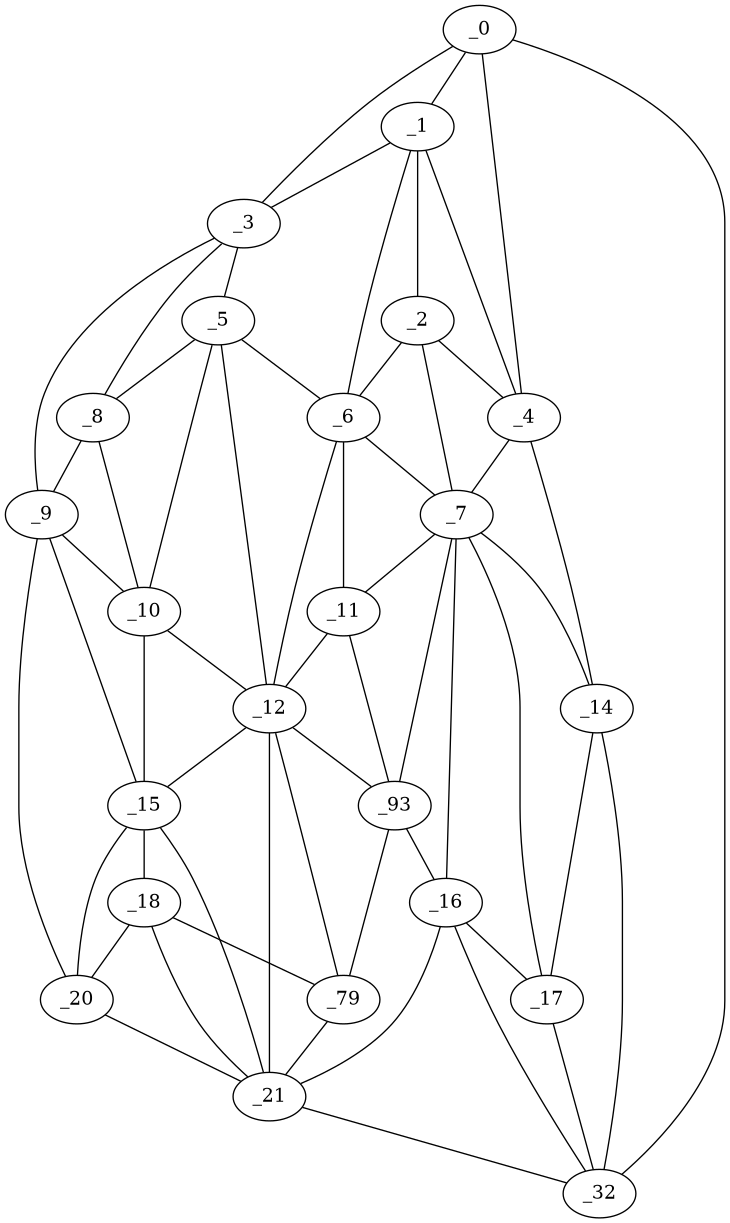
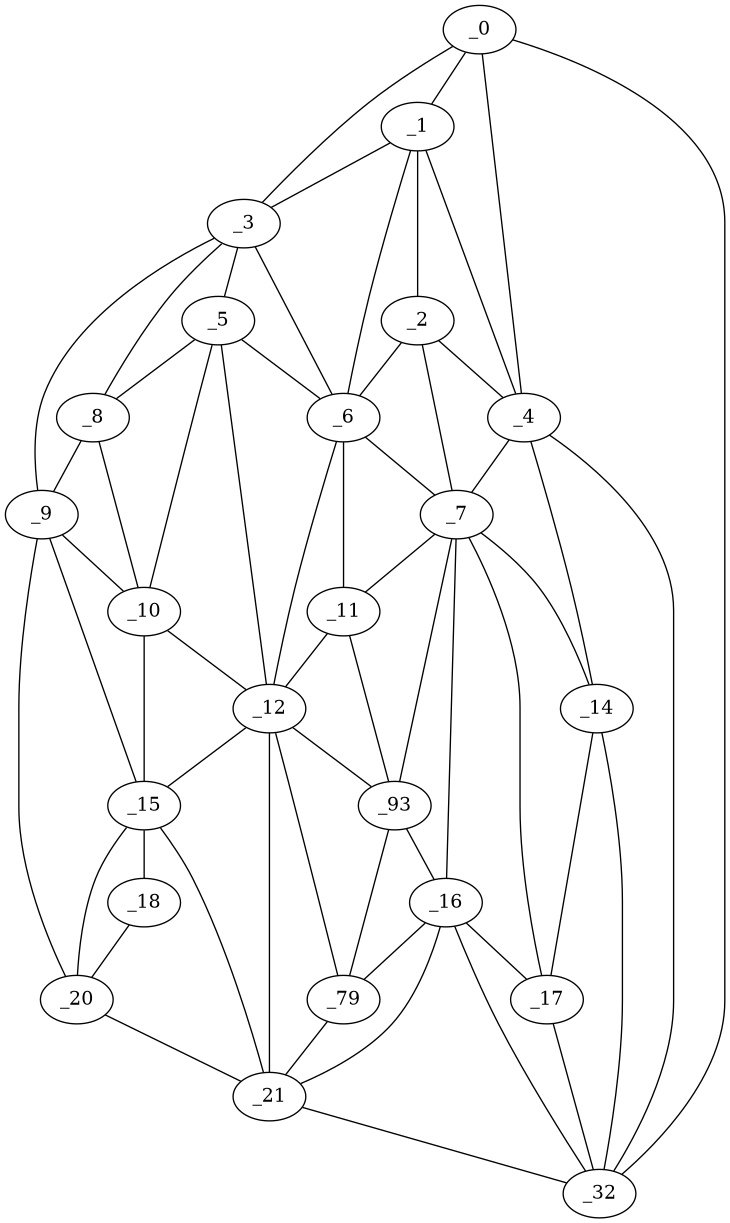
edge "_3" -- "_6": added
edge "_4" -- "_32": added
edge "_18" -- "_79": now "_16" -- "_79"
edge "_18" -- "_21": removed
